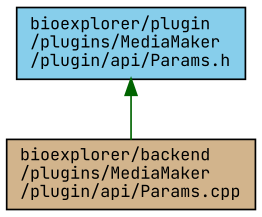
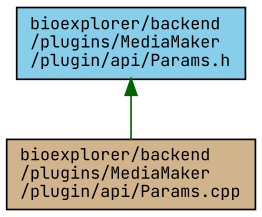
node "bioexplorer/plugin /plugins/MediaMaker /plugin/api/Params.h": label "bioexplorer/plugin /plugins/MediaMaker /plugin/api/Params.h" -> "bioexplorer/backend /plugins/MediaMaker /plugin/api/Params.h"
